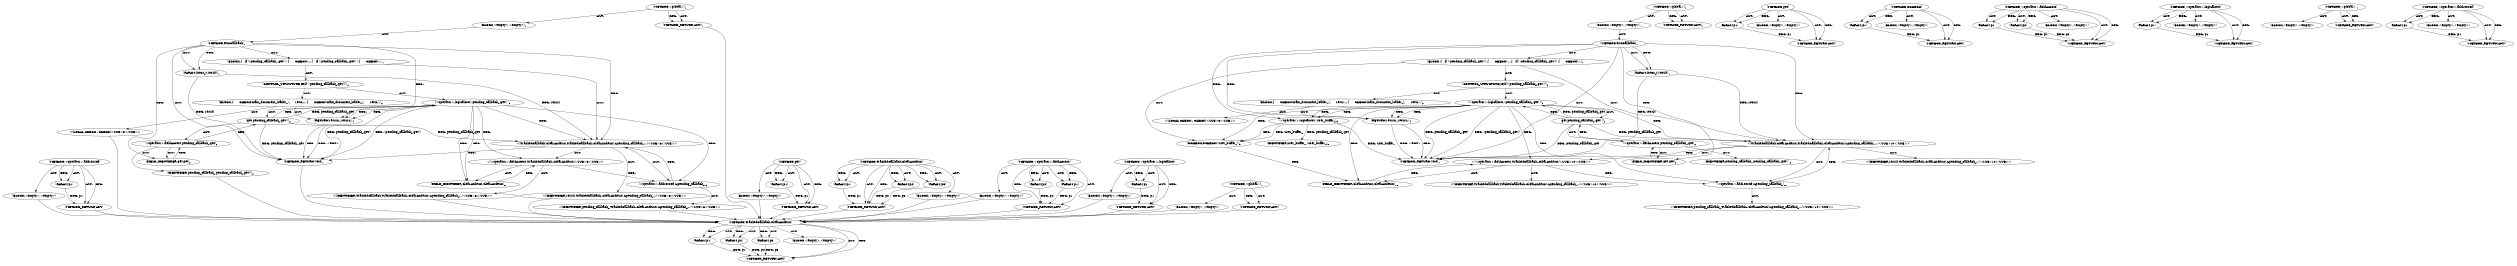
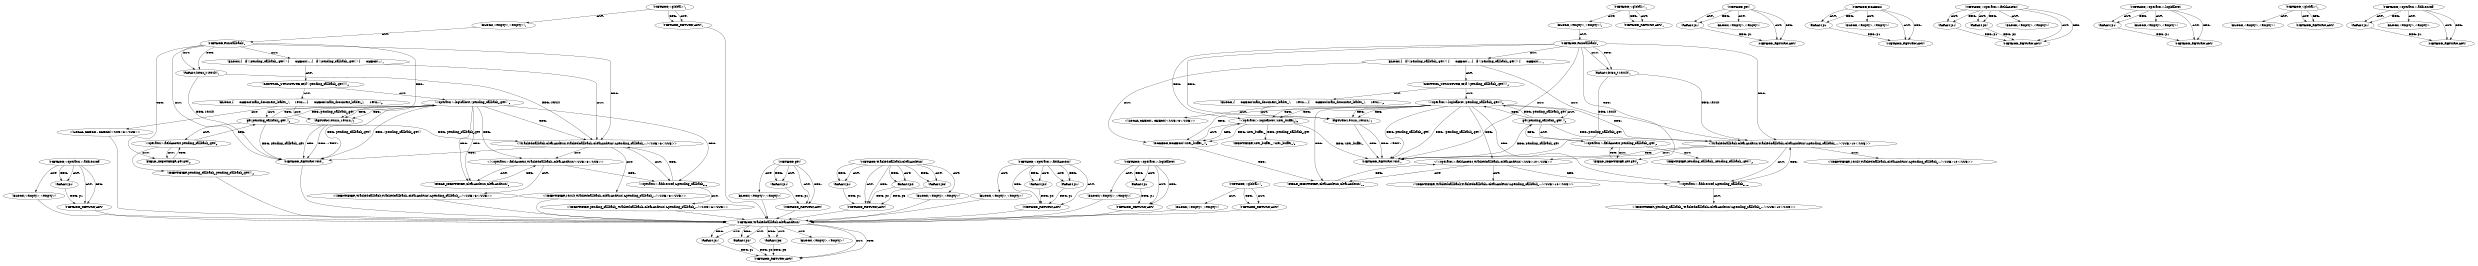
edge "(DCHECK,DCHECK(!user_buffer_))" -> "(<operator>.logicalNot,!user_buffer_)": added, label "AST:"
